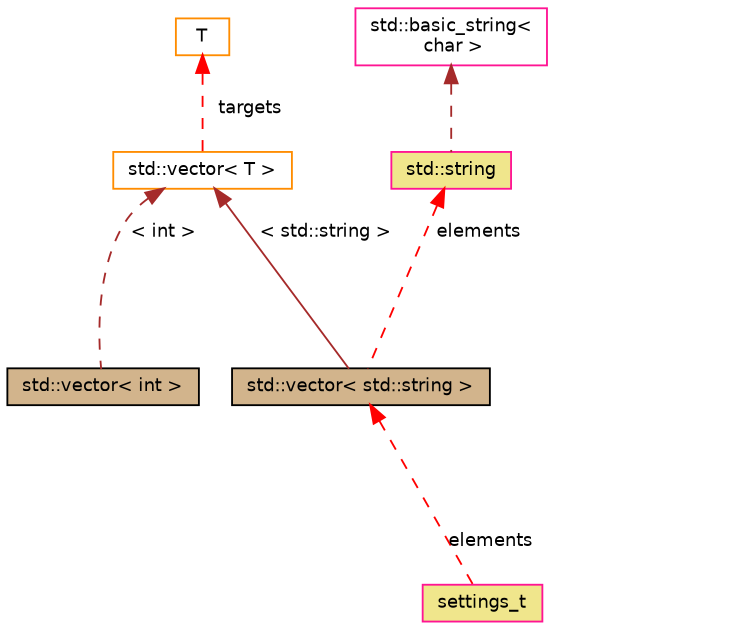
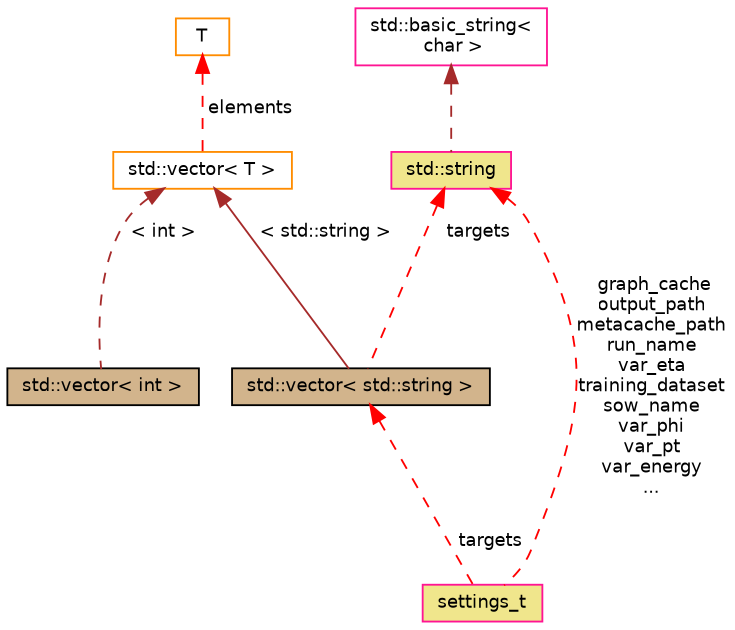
edge "std::vector< T >" -> "T": label " targets" -> " elements"
edge "std::vector< std::string >" -> "std::string": label " elements" -> " targets"
edge "settings_t" -> "std::string": added, label "graph_cache output_path metacache_path run_name var_eta training_dataset sow_name var_phi var_pt var_energy ..."
edge "settings_t" -> "std::vector< std::string >": label " elements" -> " targets"
